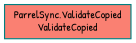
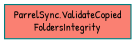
node "ParrelSync.ValidateCopied ValidateCopied": label "ParrelSync.ValidateCopied ValidateCopied" -> "ParrelSync.ValidateCopied FoldersIntegrity"
